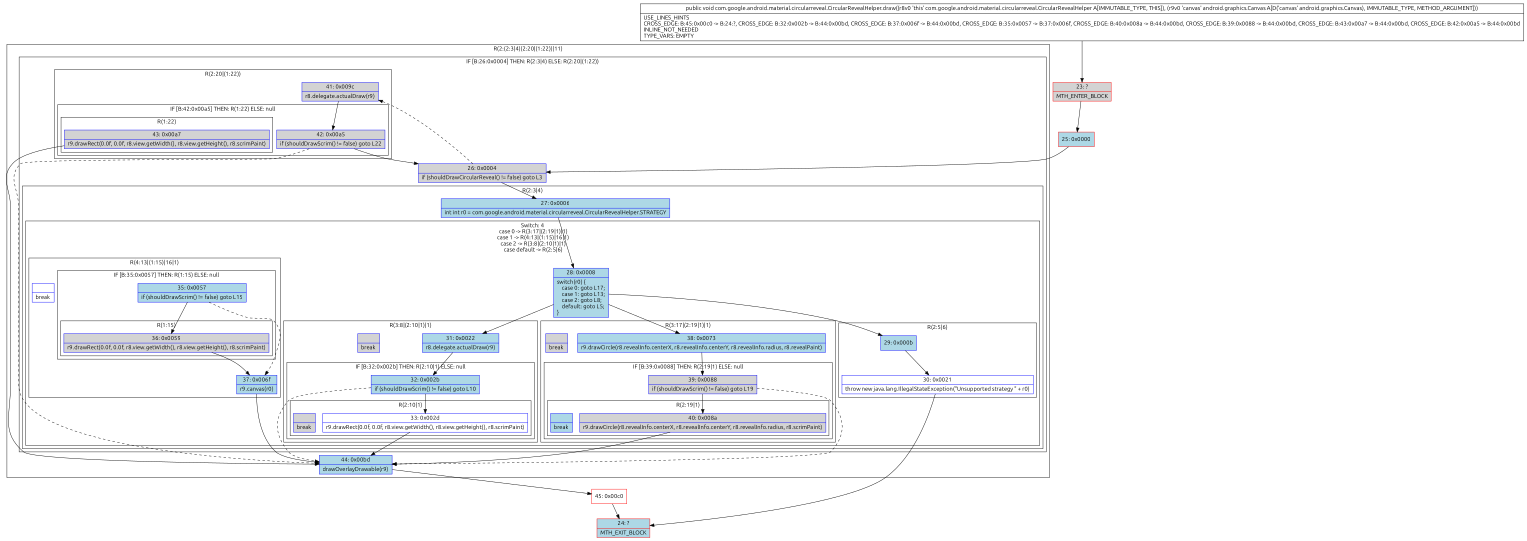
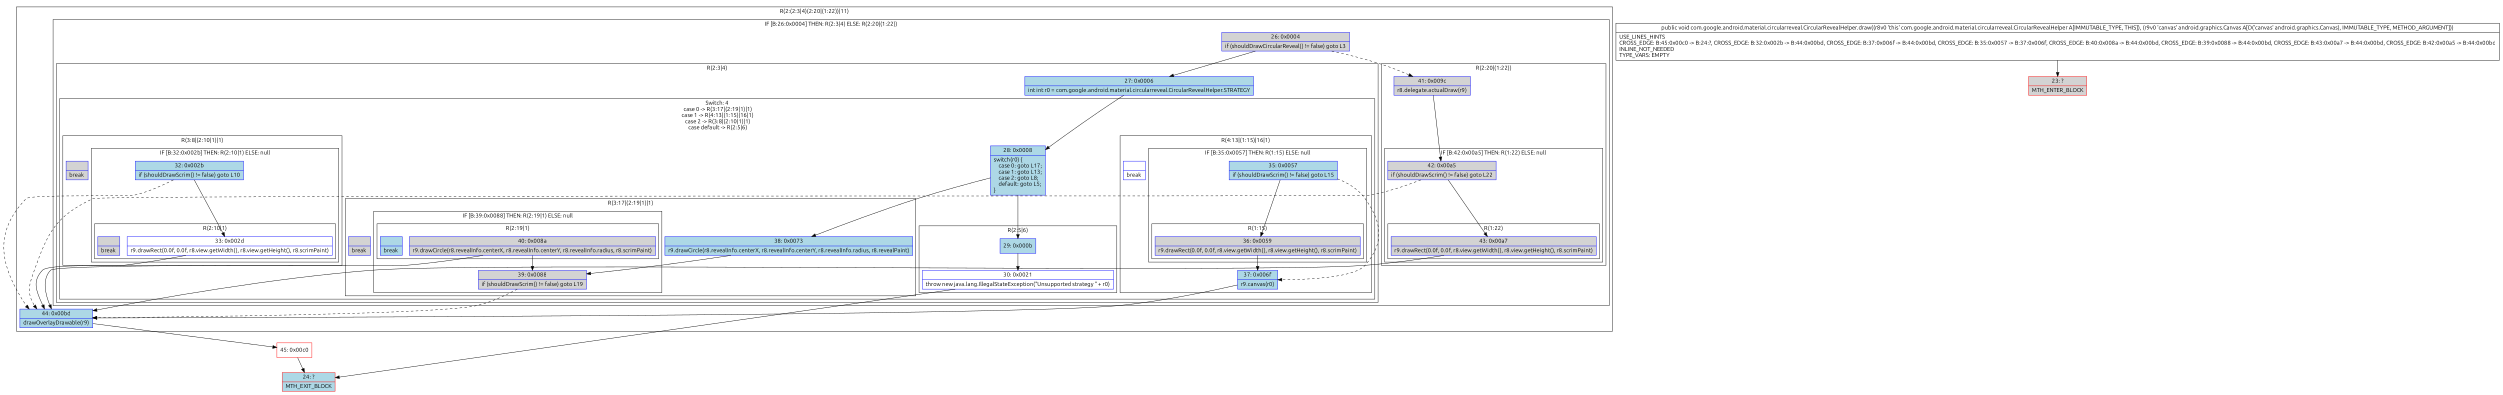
node "25: 0x0000": removed
edge "42: 0x00a5" -> "26: 0x0004": now "42: 0x00a5" -> "43: 0x00a7"
node "31: 0x0022": removed
edge "39: 0x0088" -> "40: 0x008a": reversed
